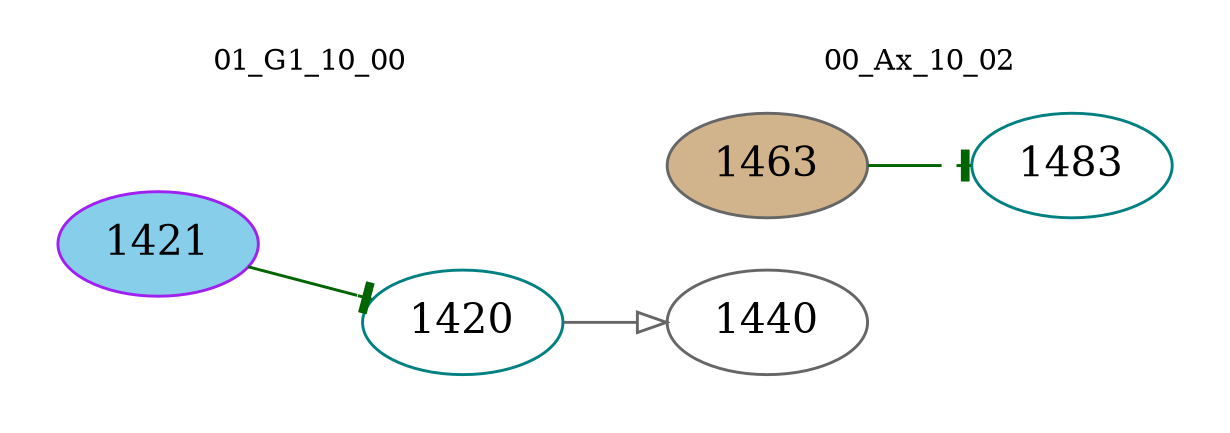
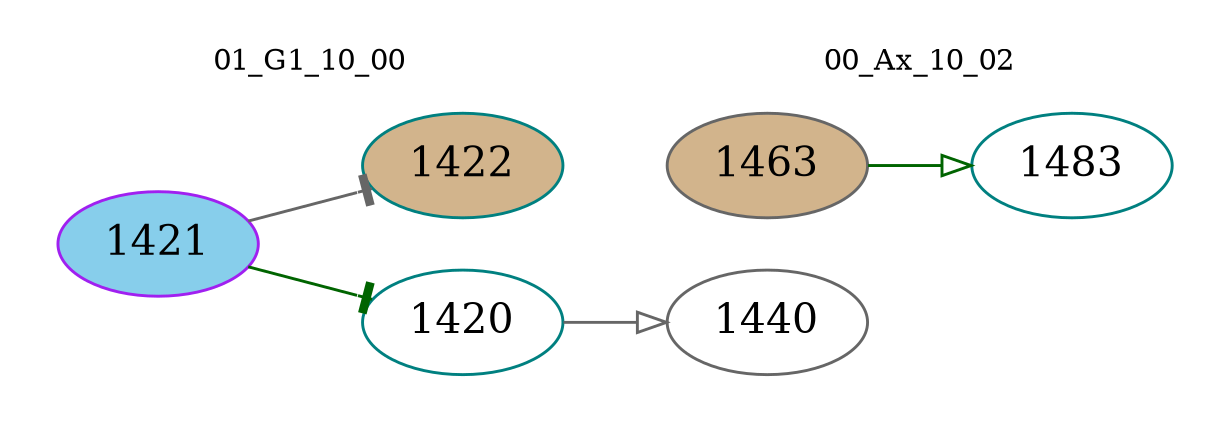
node "1422": added
edge "1463" -> "1483": arrowhead tee -> onormal
